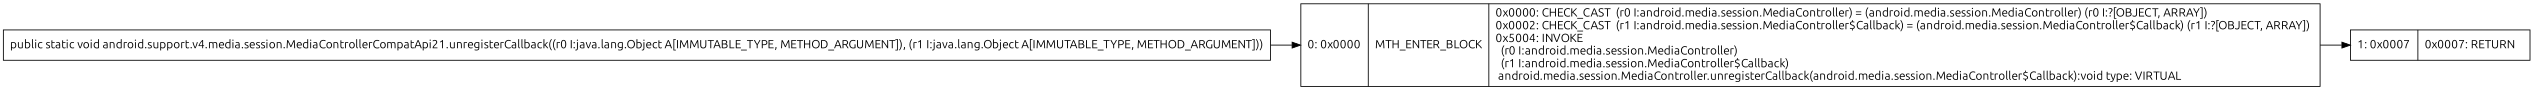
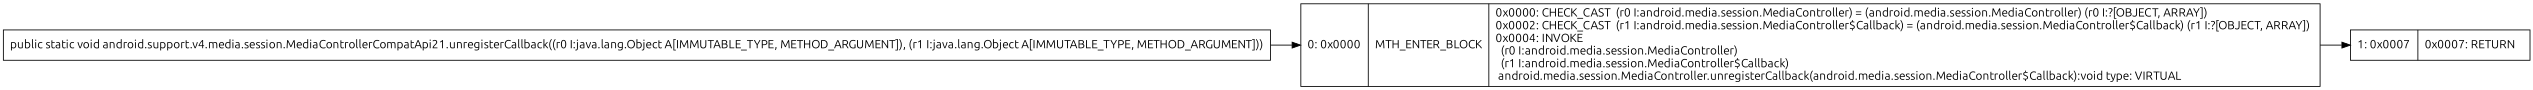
node "0: 0x0000": text "0x5004: INVOKE" -> "0x0004: INVOKE"
